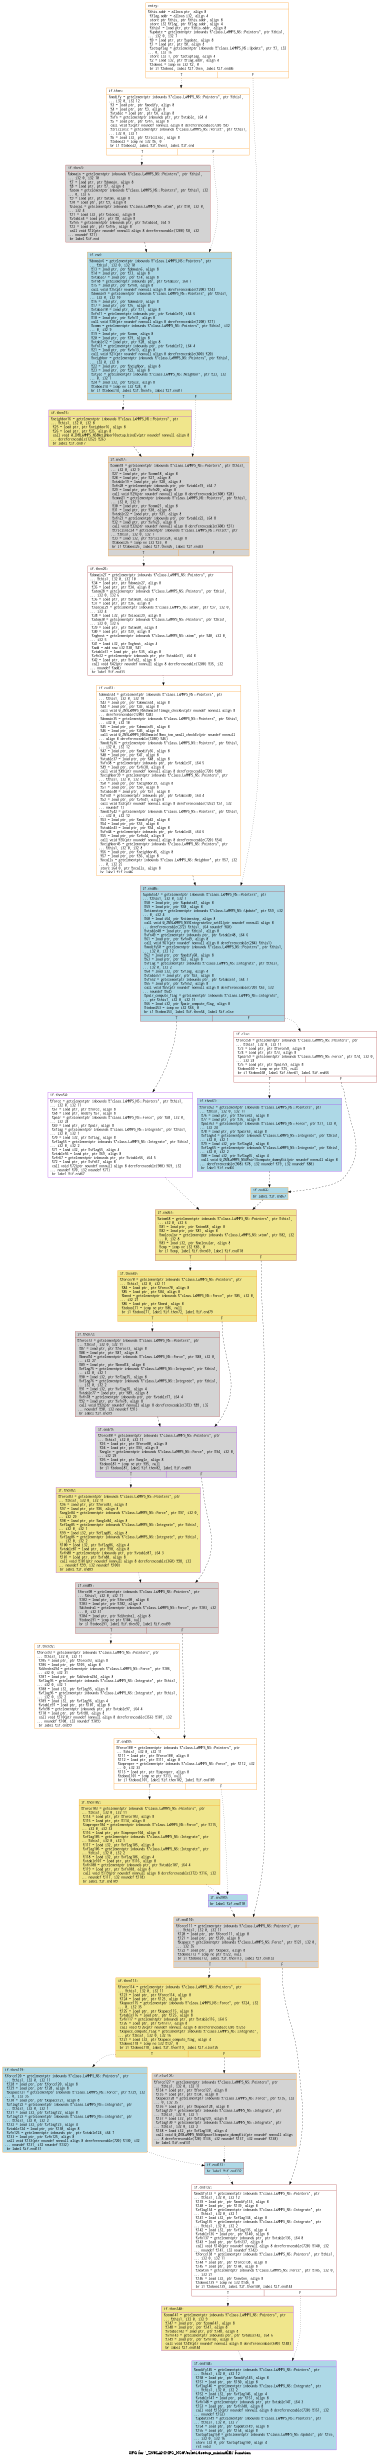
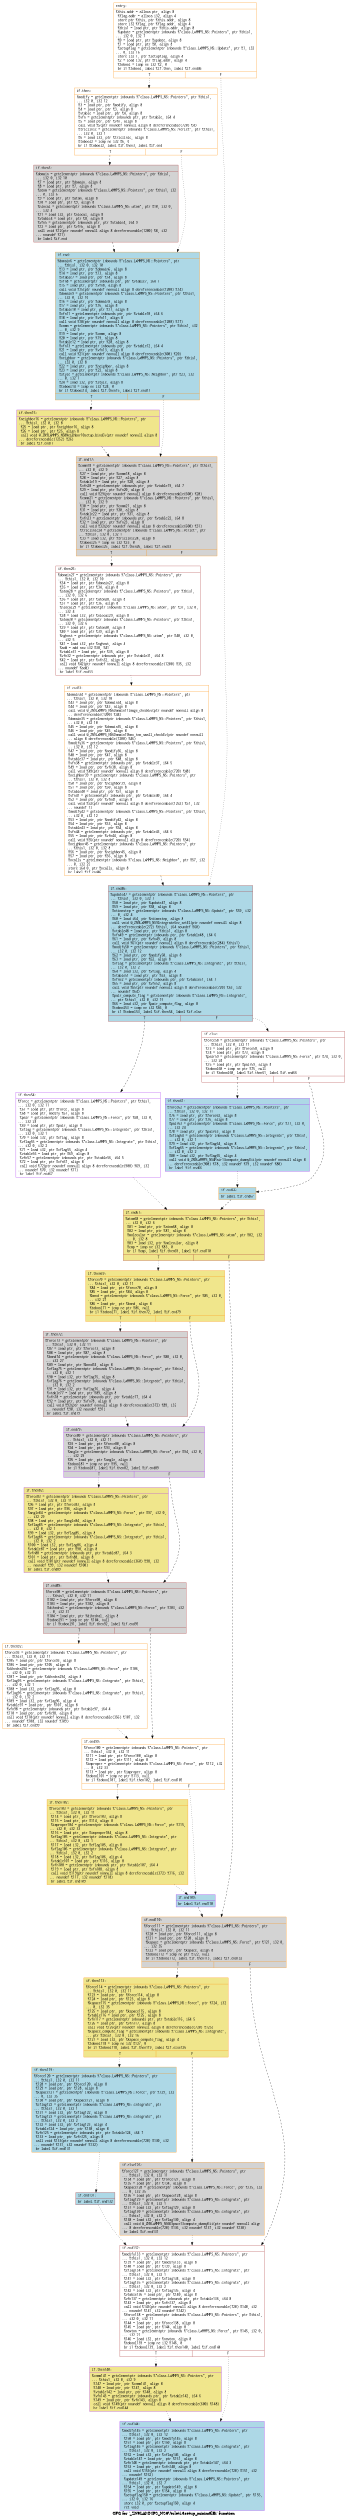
edge "if.then61:" -> "if.end66:": style dashed -> dotted
edge "if.else126:" -> "if.end131:": now "if.else126:" -> "if.end132:"
